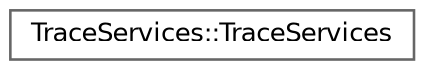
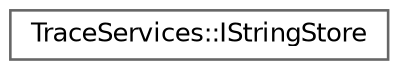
node "TraceServices::TraceServices": label "TraceServices::TraceServices" -> "TraceServices::IStringStore"
